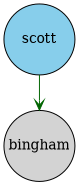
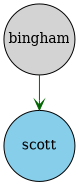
edge "scott" -> "bingham": reversed
